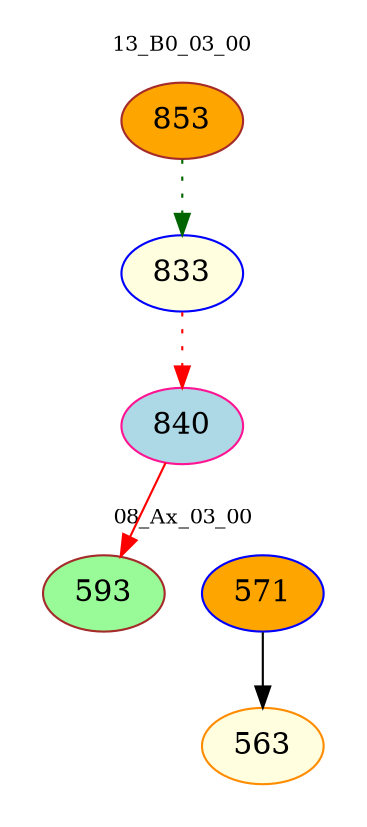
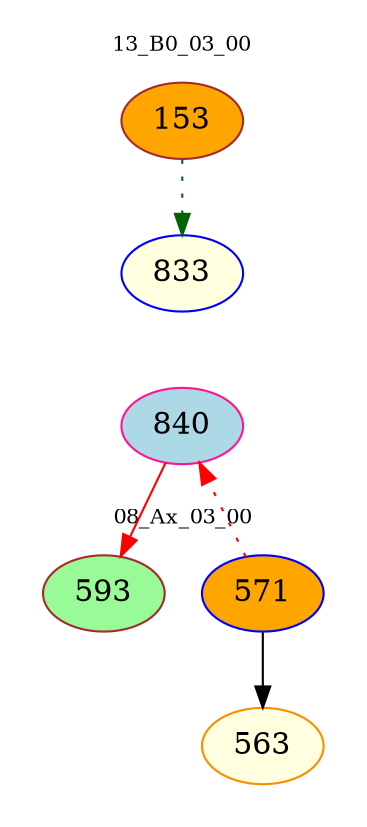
node "853": label "853" -> "153"
edge "833" -> "840": now "571" -> "840"
